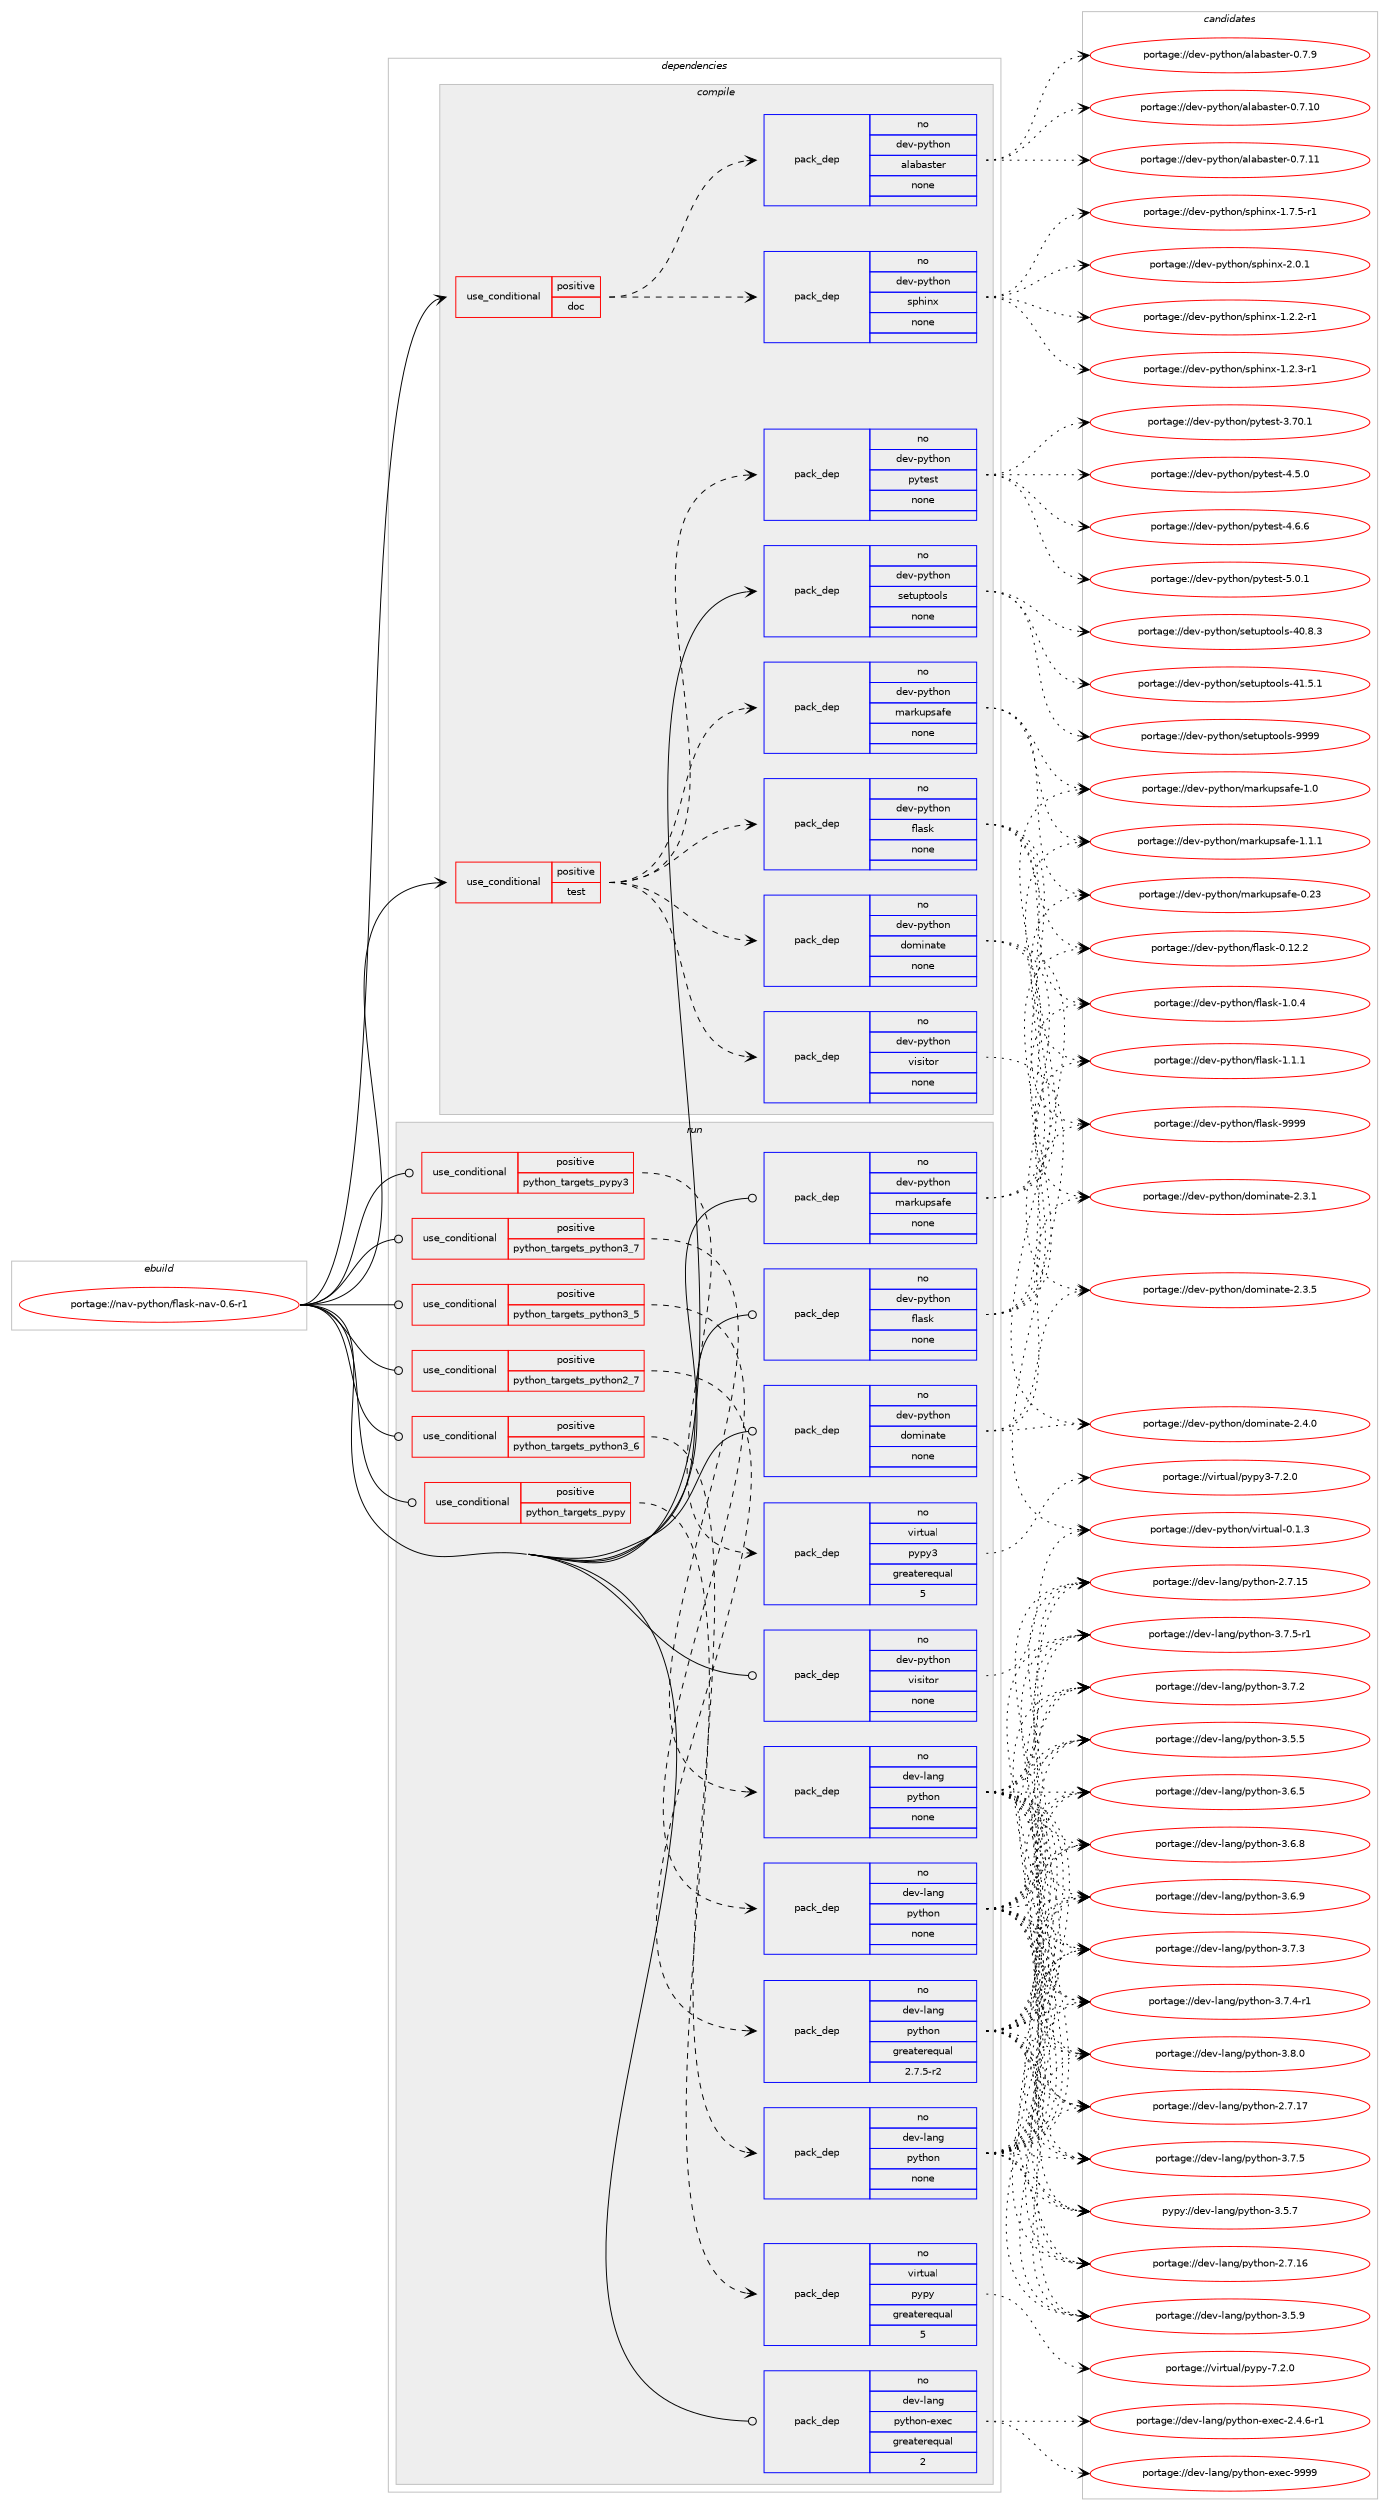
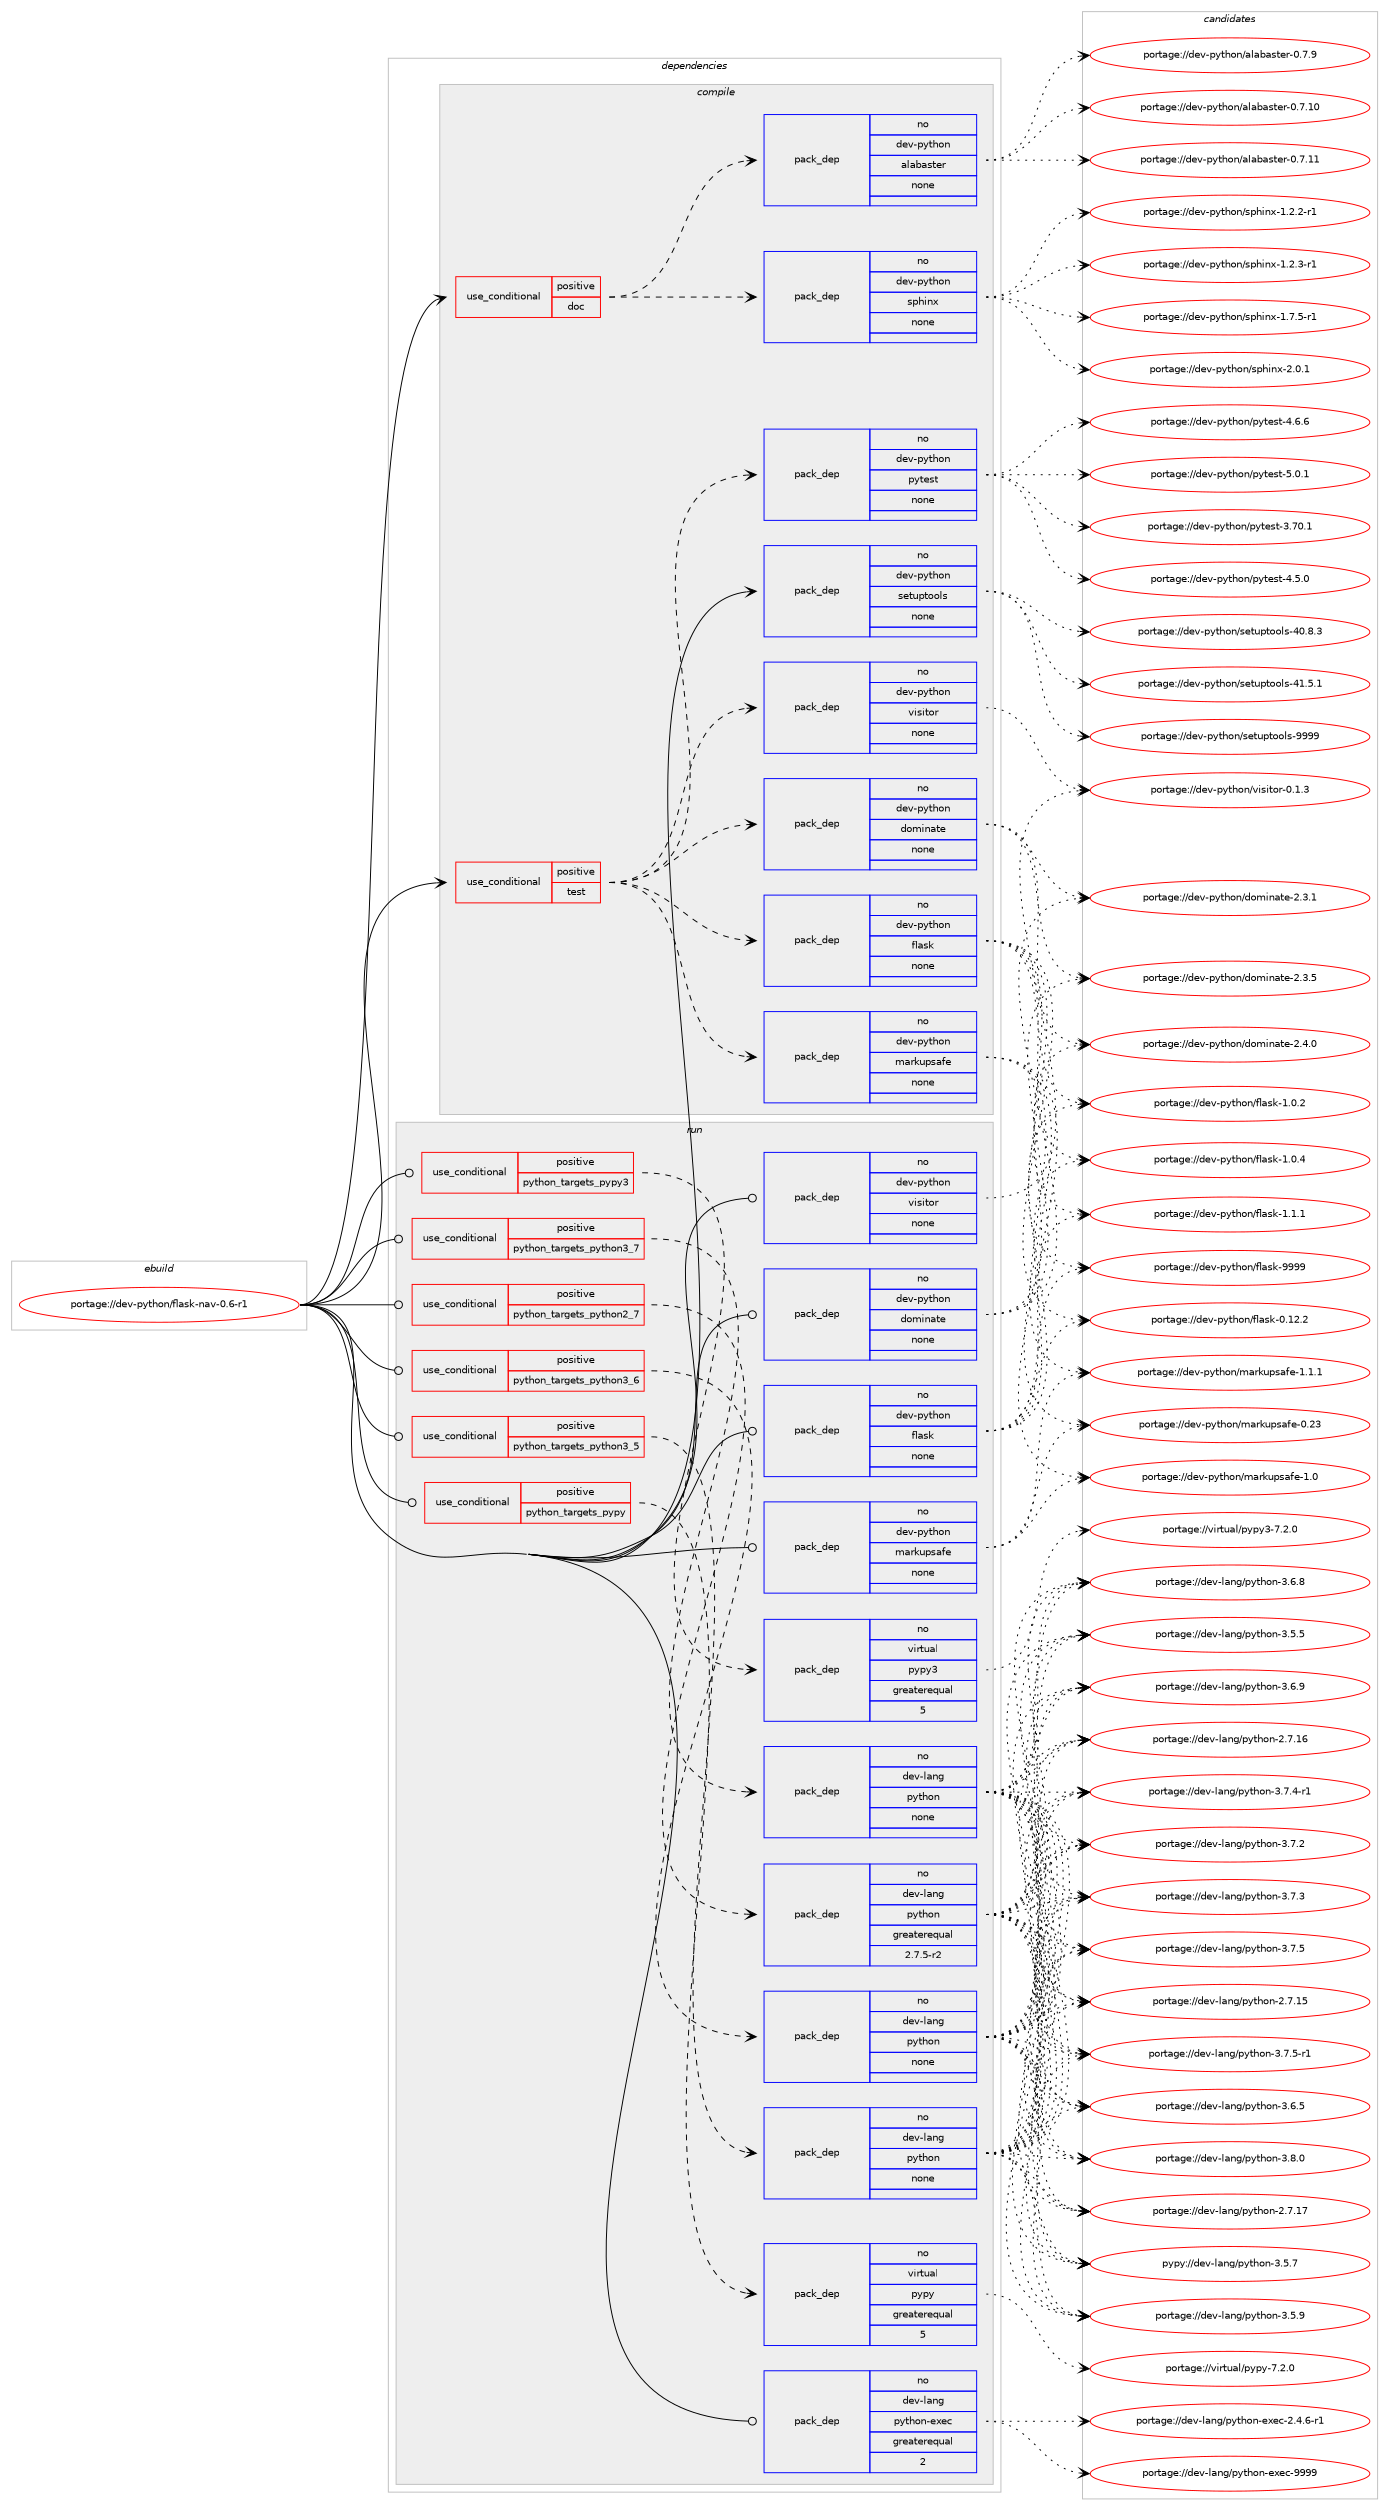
node "portage://dev-python/flask-1.0.2": added
node "portage://nav-python/flask-nav-0.6-r1": label "portage://nav-python/flask-nav-0.6-r1" -> "portage://dev-python/flask-nav-0.6-r1"
node "portage://dev-python/virtual-0.1.3": label "portage://dev-python/virtual-0.1.3" -> "portage://dev-python/visitor-0.1.3"
